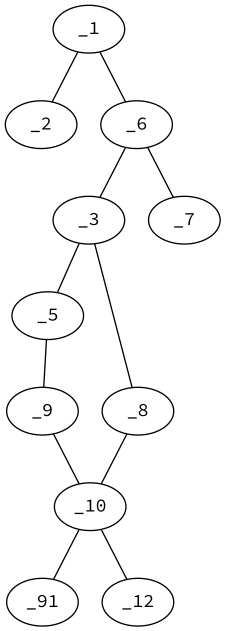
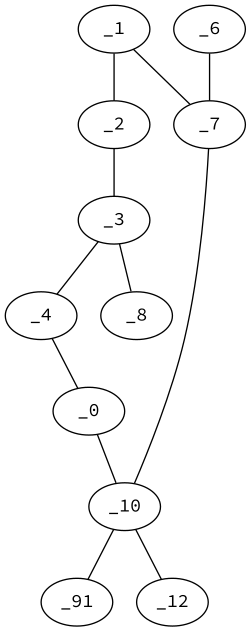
edge "_1" -- "_6": now "_1" -- "_7"
edge "_6" -- "_3": now "_2" -- "_3"
node "_5": label "_5" -> "_4"
node "_9": label "_9" -> "_0"
edge "_8" -- "_10": now "_7" -- "_10"
